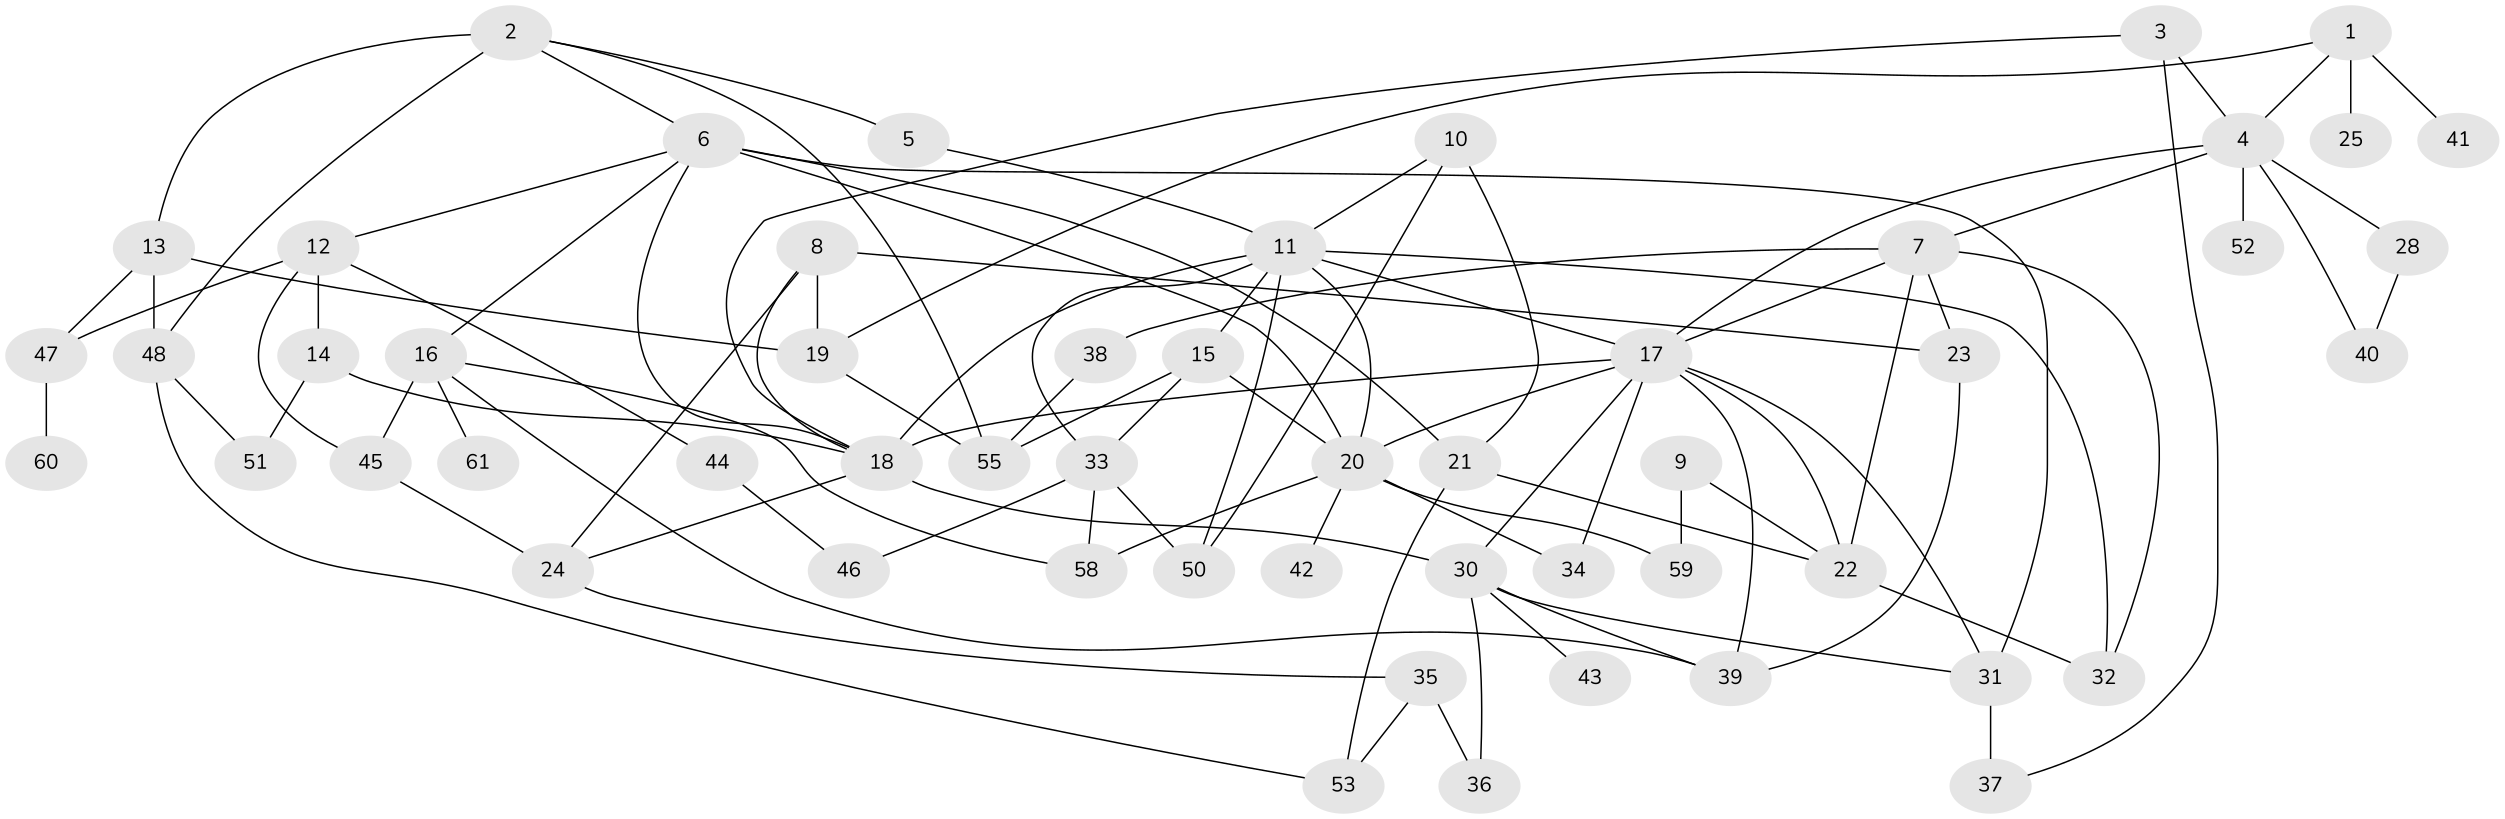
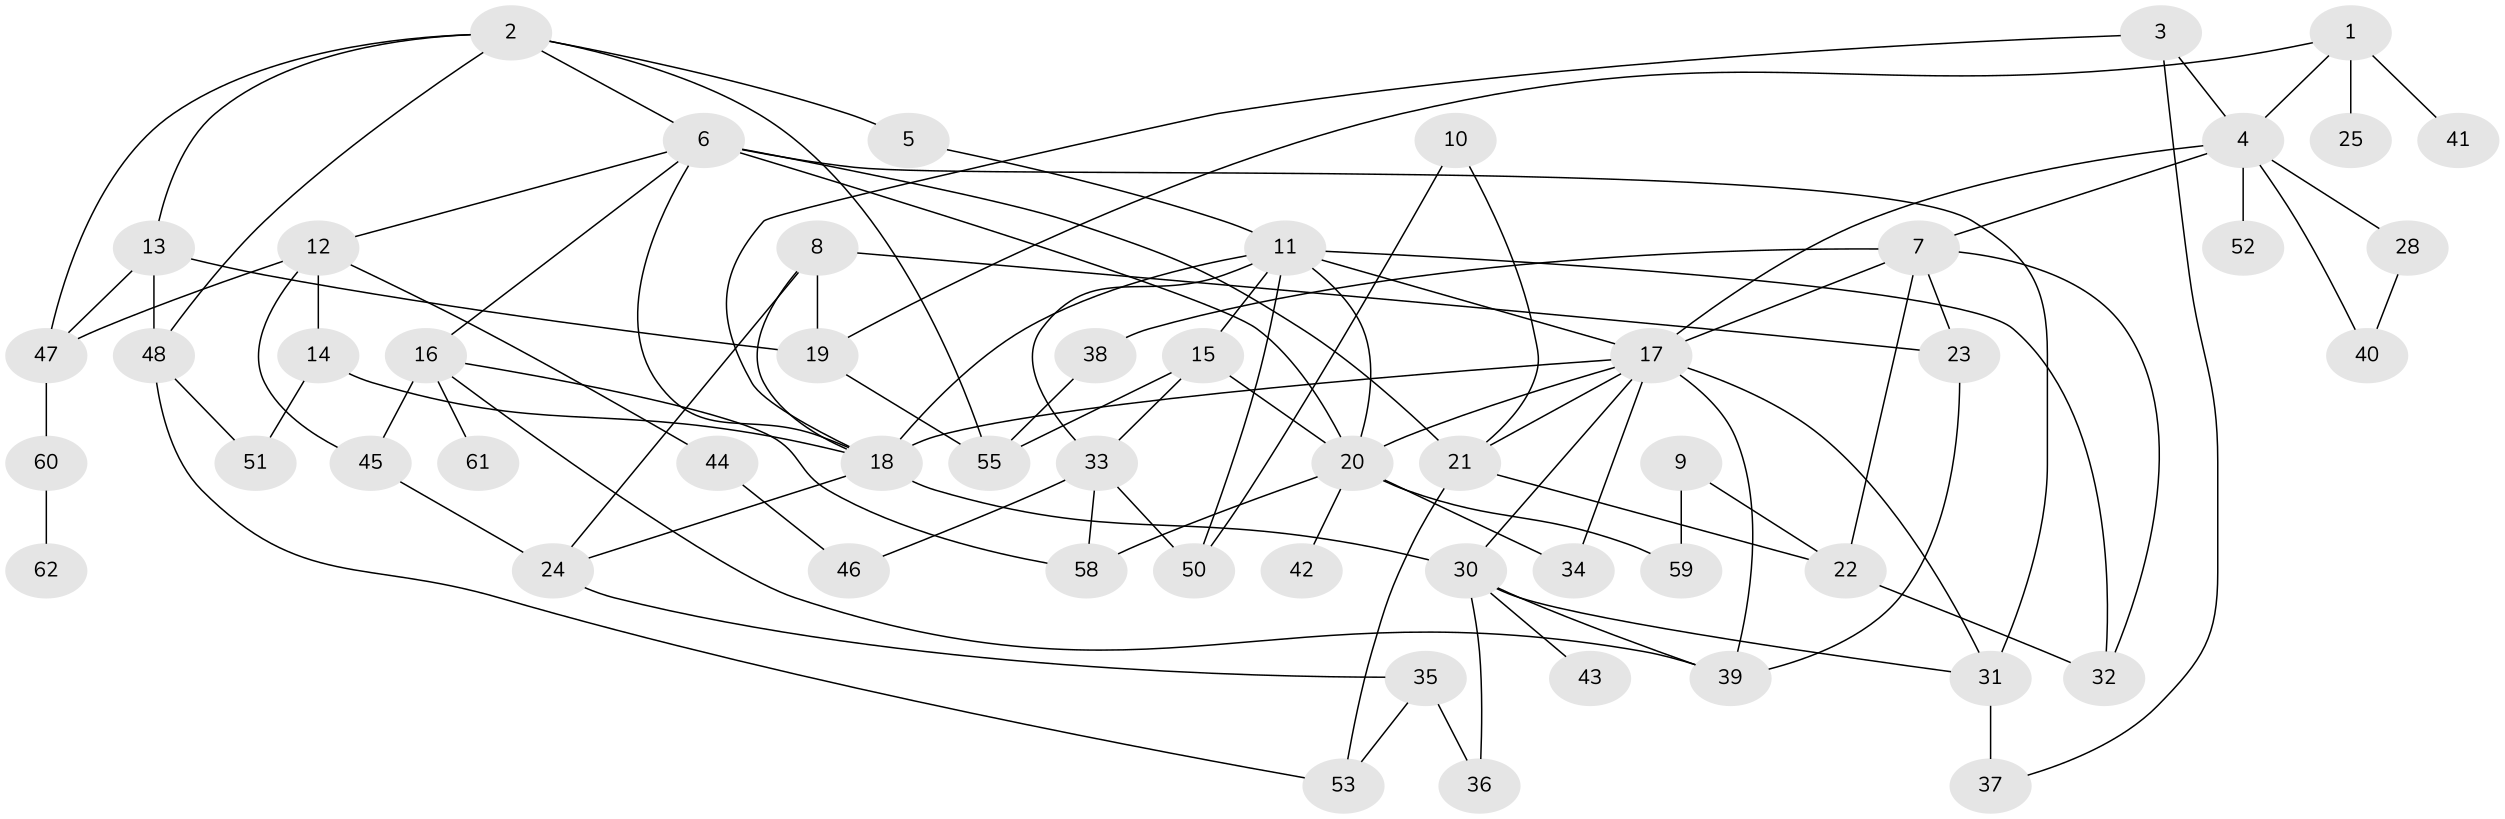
edge "2" -- "47": added
edge "10" -- "11": removed
edge "17" -- "22": now "17" -- "21"
node "62": added
